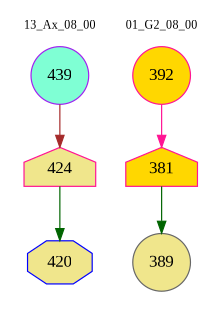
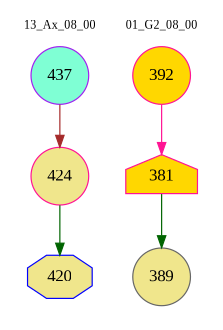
node "439": label "439" -> "437"
node "424": shape house -> circle
